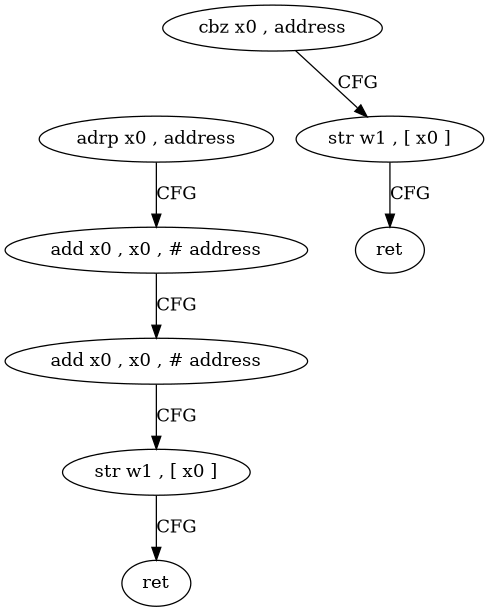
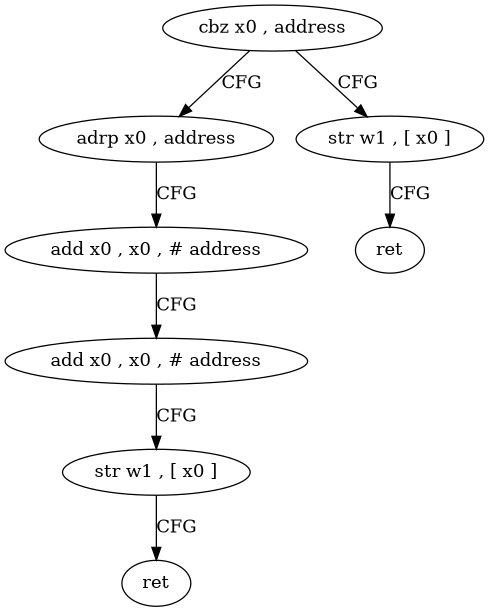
edge "cbz x0 , address" -> "adrp x0 , address": added, label "CFG"
